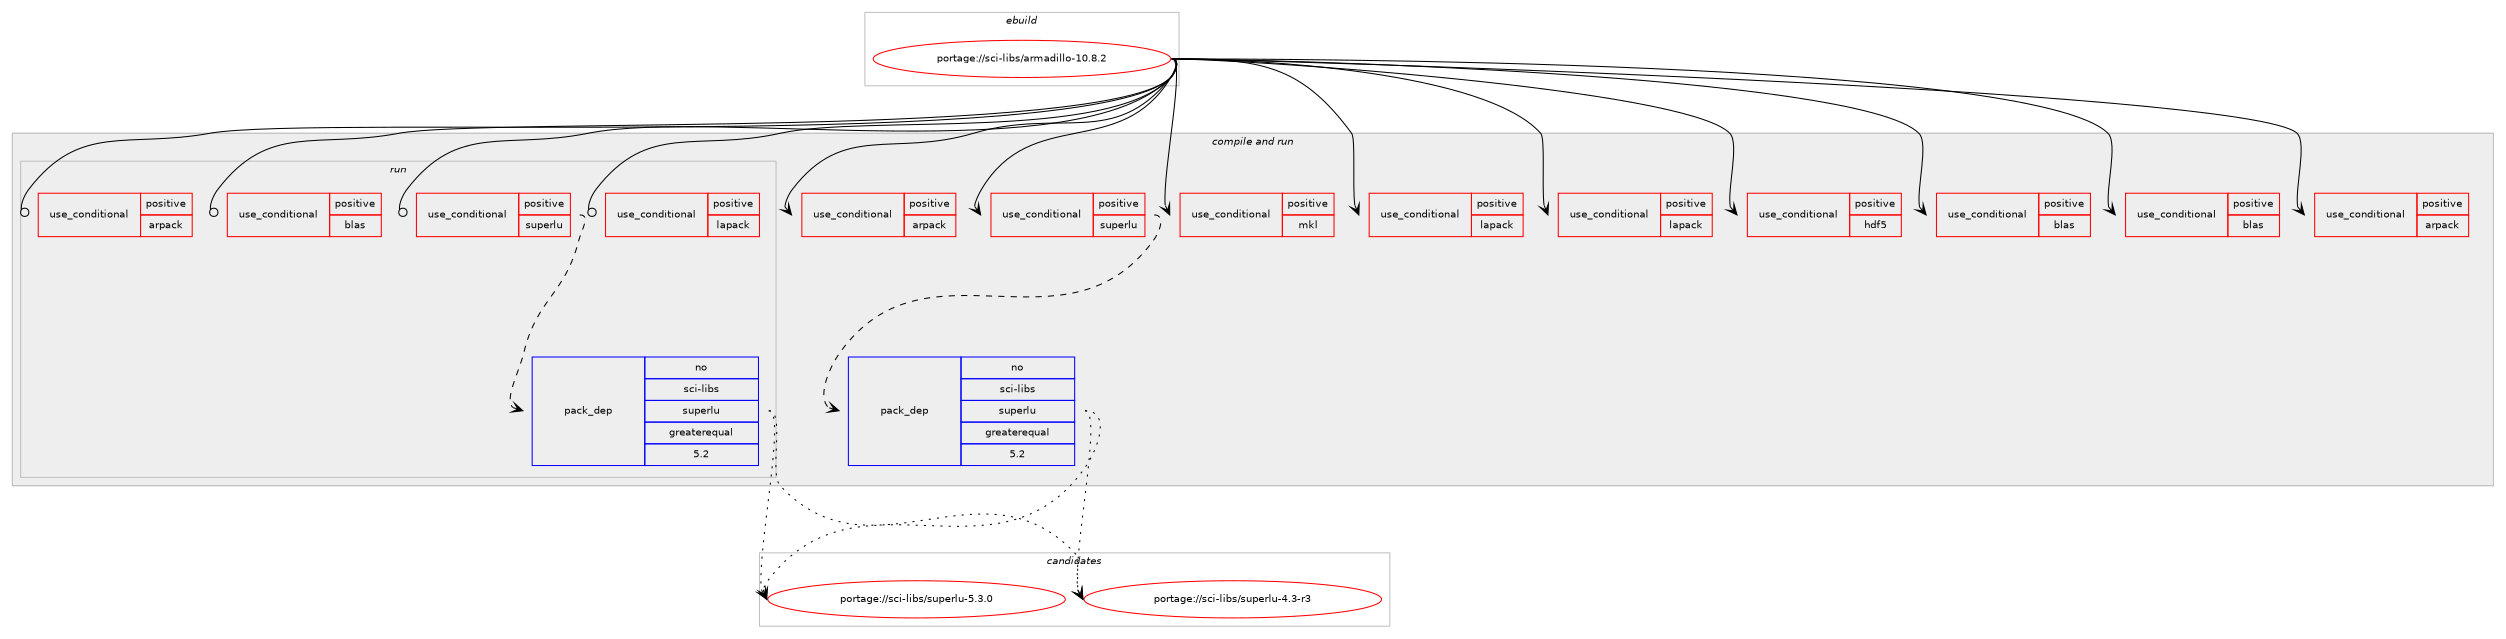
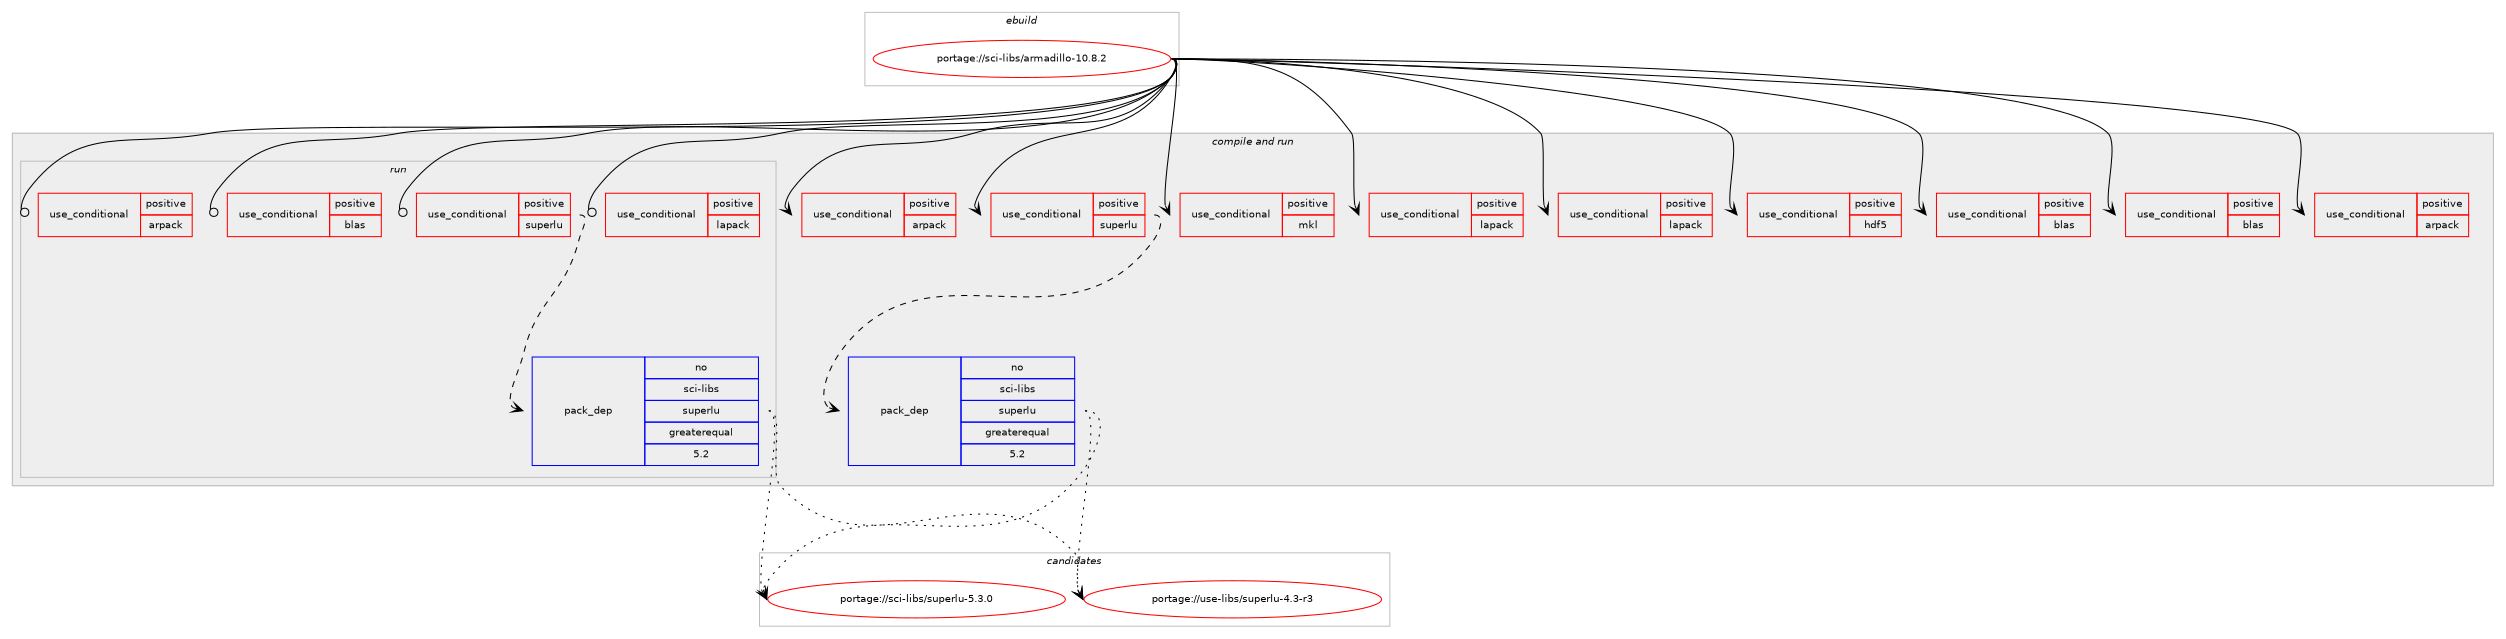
node "portage://sci-libs/superlu-4.3-r3": label "portage://sci-libs/superlu-4.3-r3" -> "portage://use-libs/superlu-4.3-r3"
